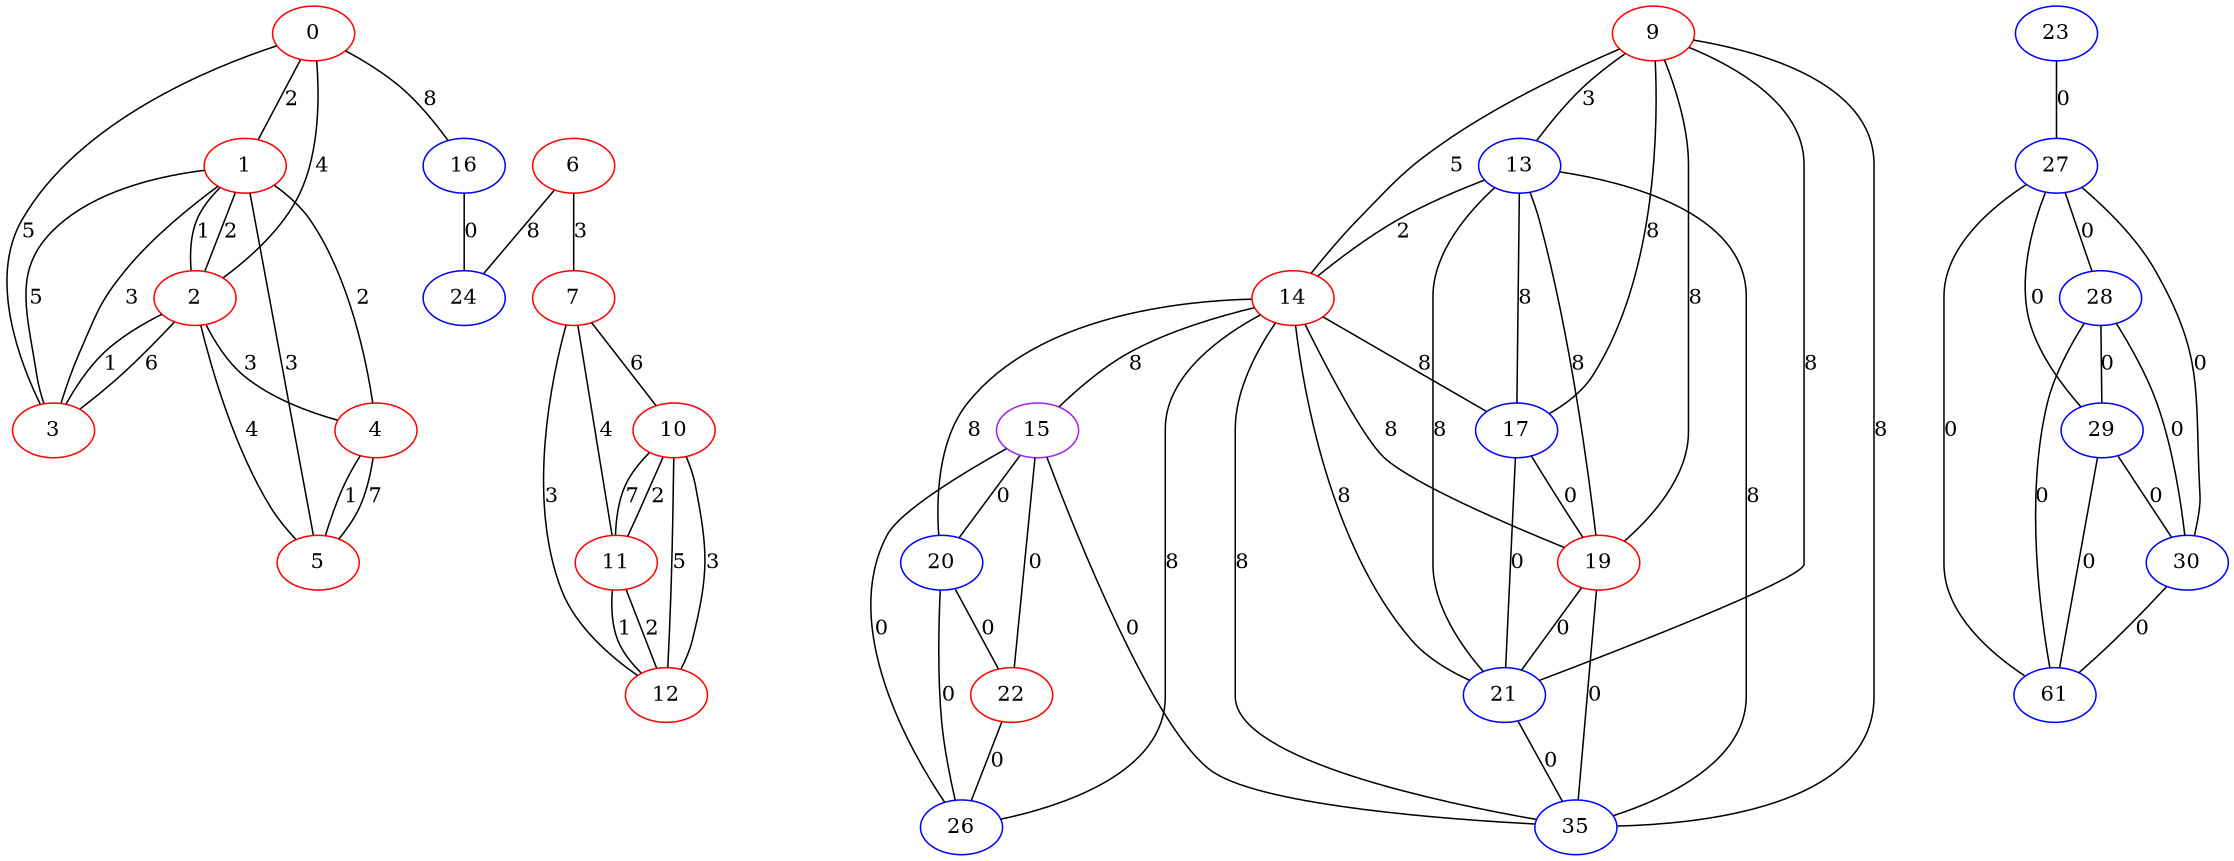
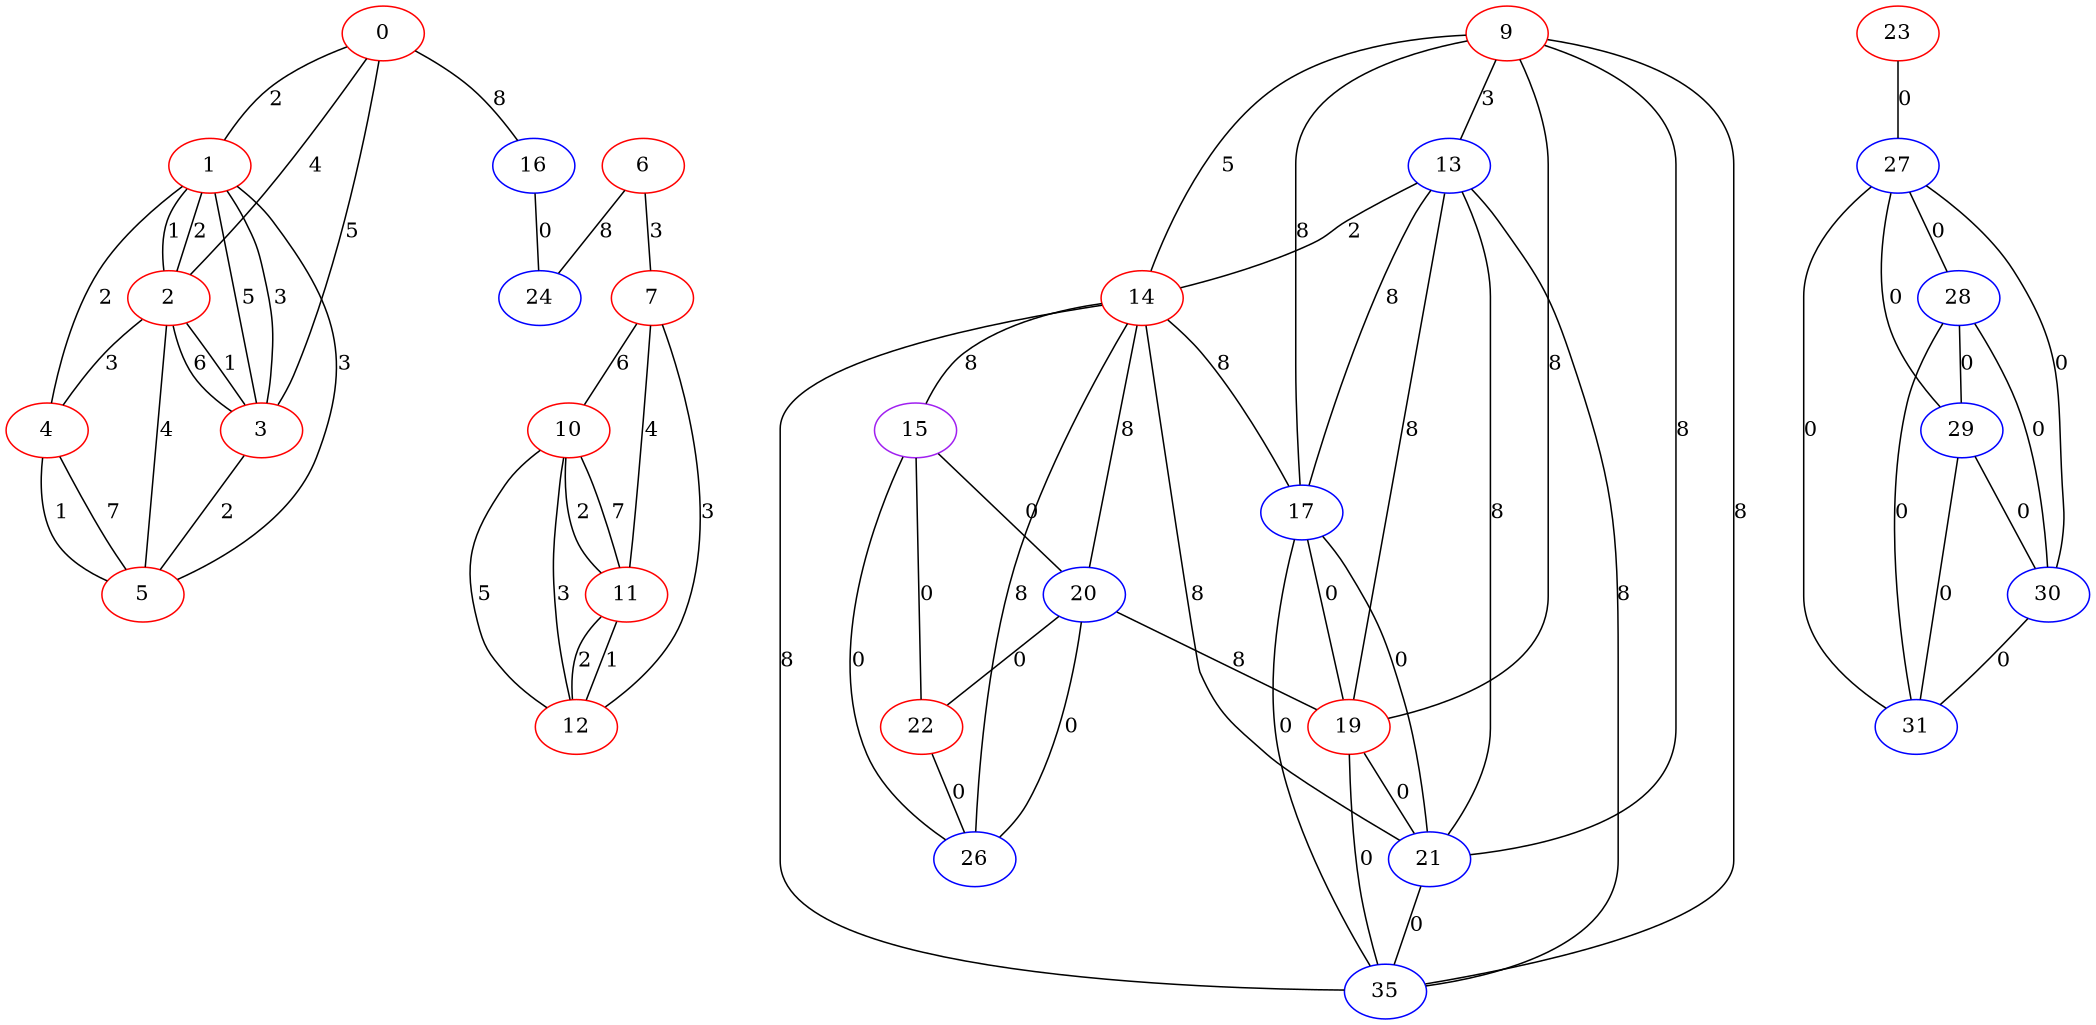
node "23": color blue -> red
edge "14" -- "19": now "20" -- "19"
edge "3" -- "5": added, label "2"
node "61": label "61" -> "31"
edge "15" -- "35": now "17" -- "35"
